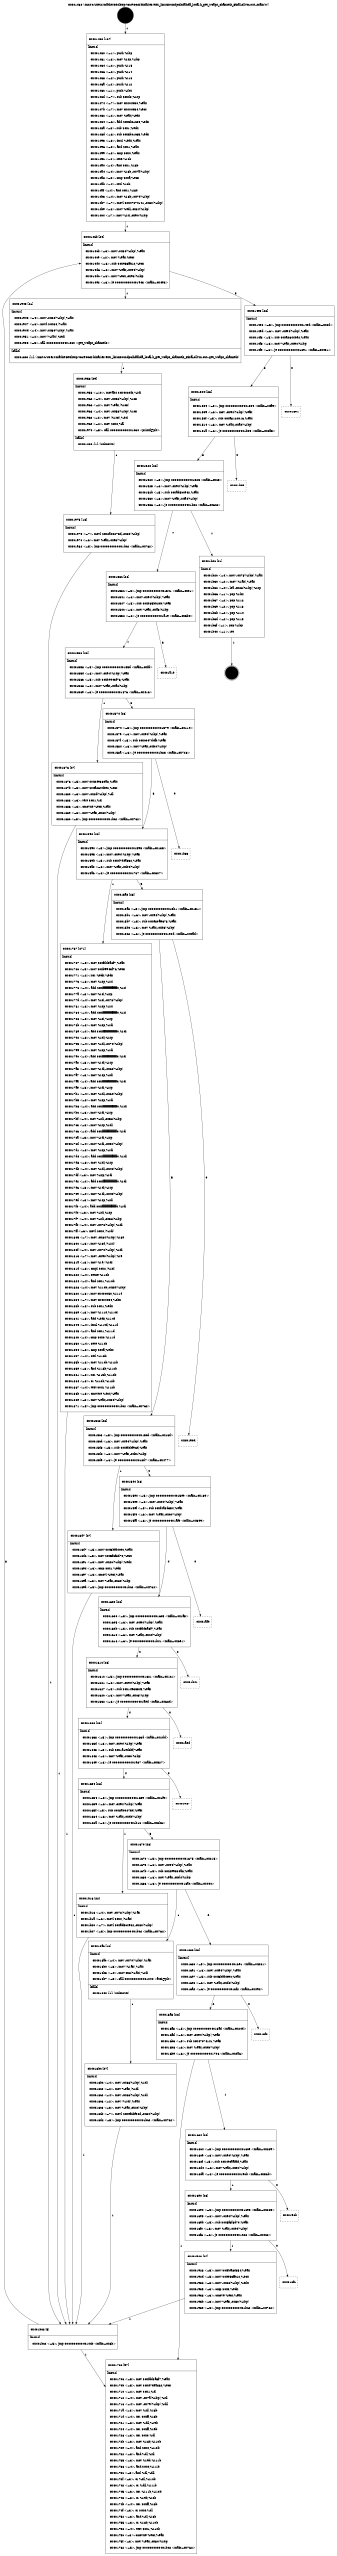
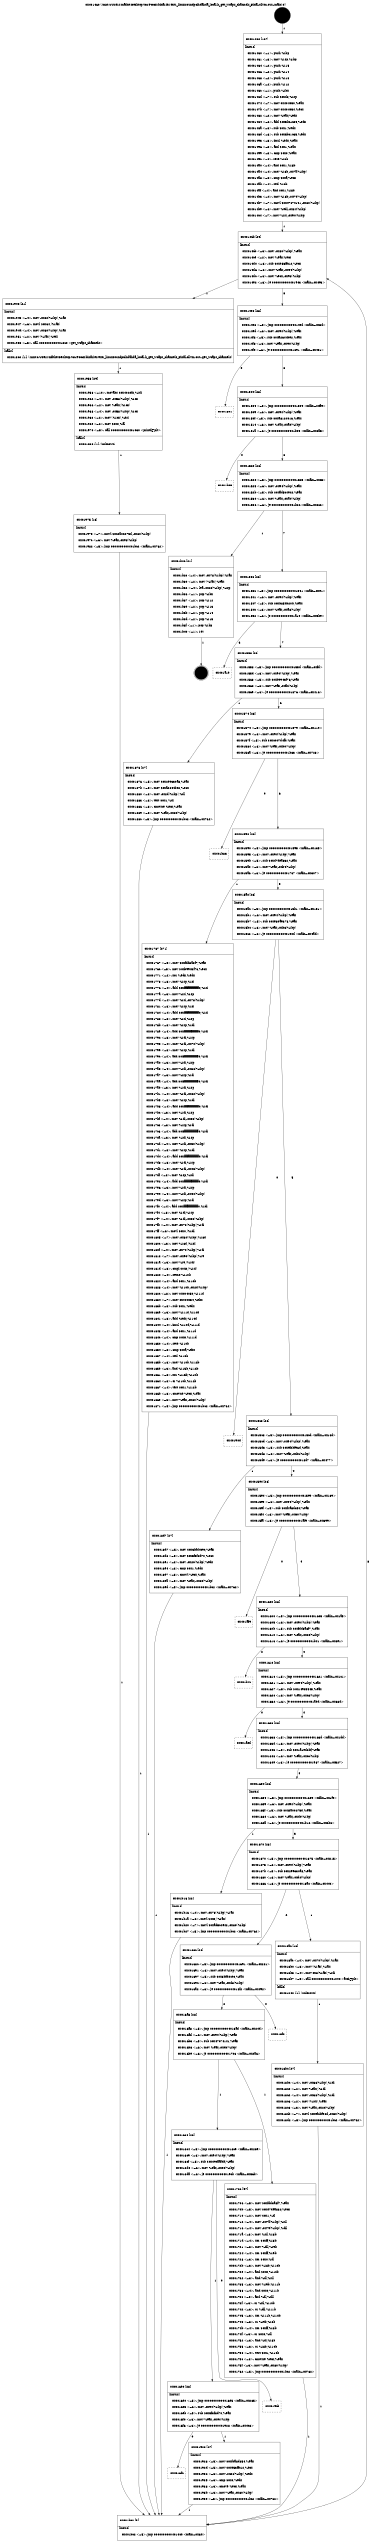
node "0x401987": removed
edge "0x401bc2 [5]" -> "0x401706 [97]": reversed
